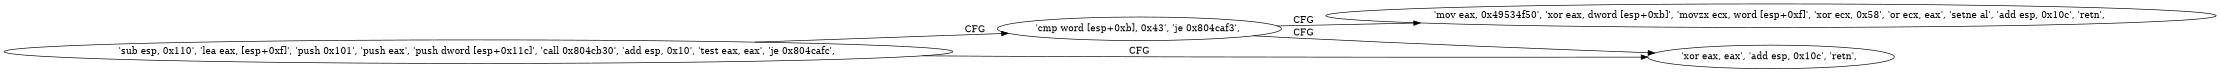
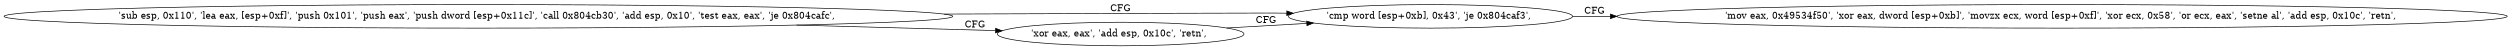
edge "'cmp word [esp+0xb], 0x43', 'je 0x804caf3'," -> "'xor eax, eax', 'add esp, 0x10c', 'retn',": reversed
